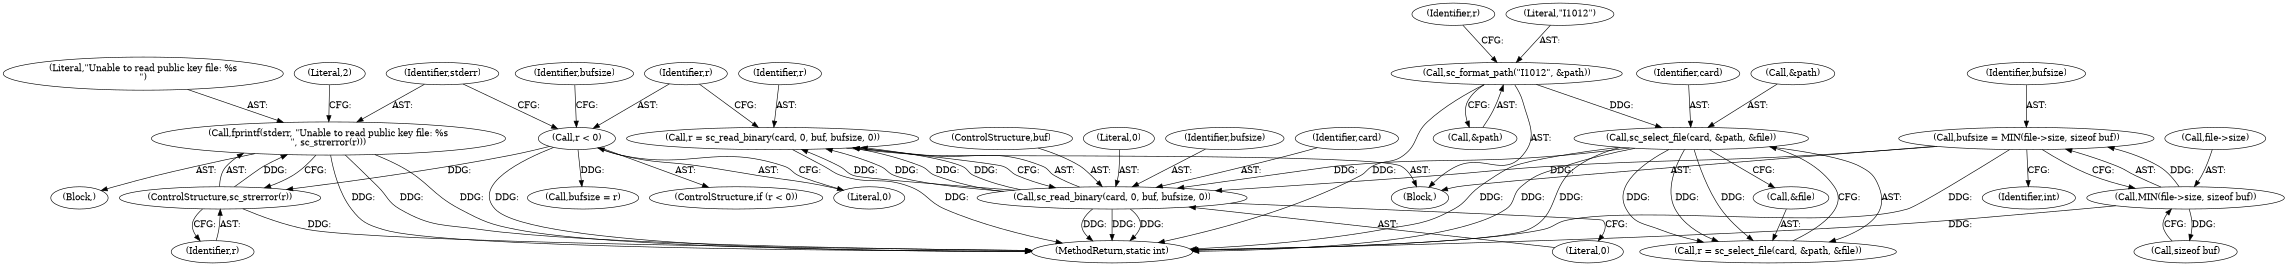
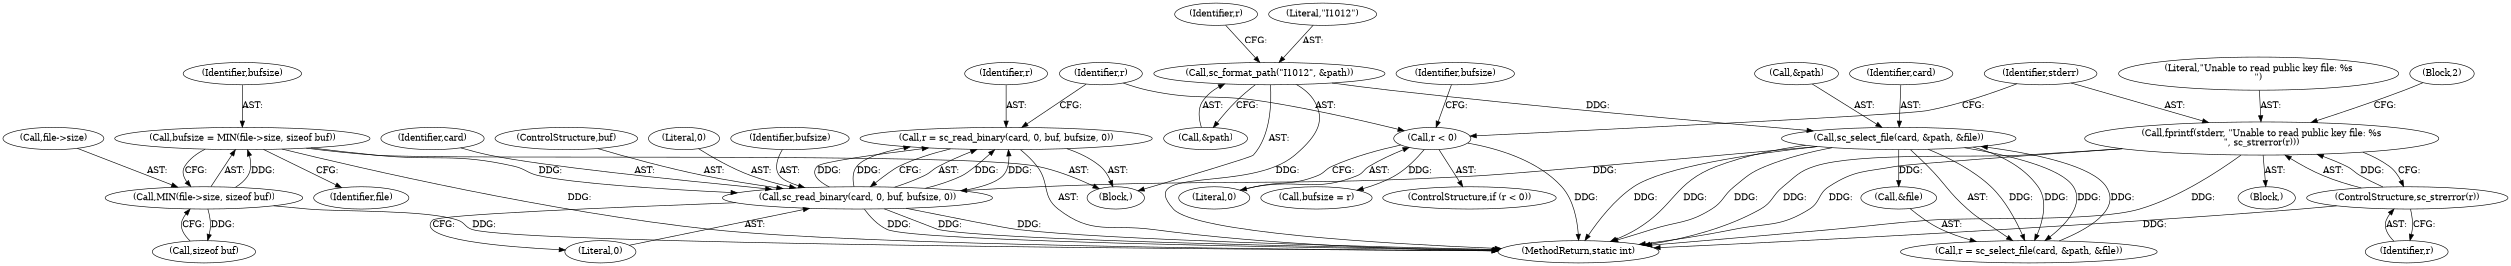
node "(Literal,2)": label "(Literal,2)" -> "(Block,2)"
edge "(Call,r < 0)" -> "(ControlStructure,sc_strerror(r))": removed, label "DDG:"
edge "(Call,sc_select_file(card, &path, &file))" -> "(Call,&file)": label "CFG: " -> "DDG: "
edge "(Call,r = sc_read_binary(card, 0, buf, bufsize, 0))" -> "(MethodReturn,static int)": label "DDG: " -> "AST: "
edge "(Call,r = sc_select_file(card, &path, &file))" -> "(Call,sc_select_file(card, &path, &file))": label "CFG: " -> "DDG: "
node "(Identifier,int)": label "(Identifier,int)" -> "(Identifier,file)"
